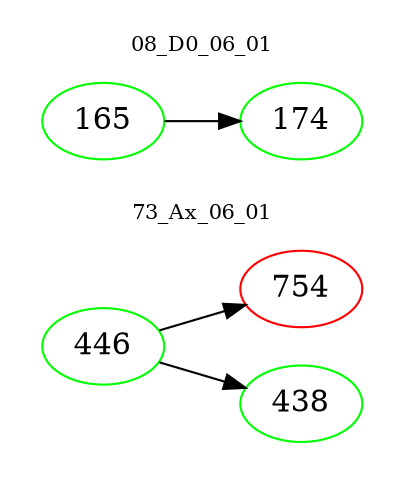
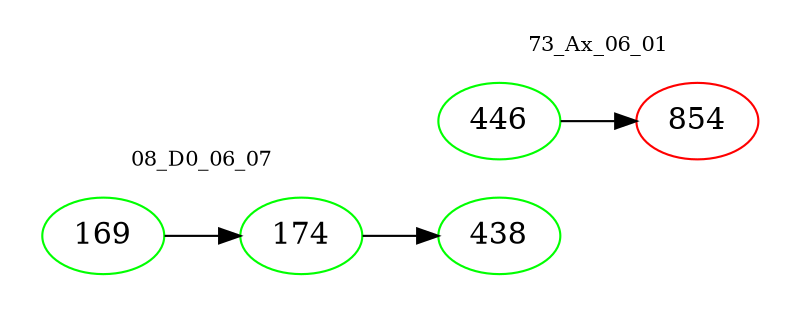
cluster "08_D0_06_01": label "08_D0_06_01" -> "08_D0_06_07"
node "165": label "165" -> "169"
node "754": label "754" -> "854"
edge "446" -> "438": now "174" -> "438"
